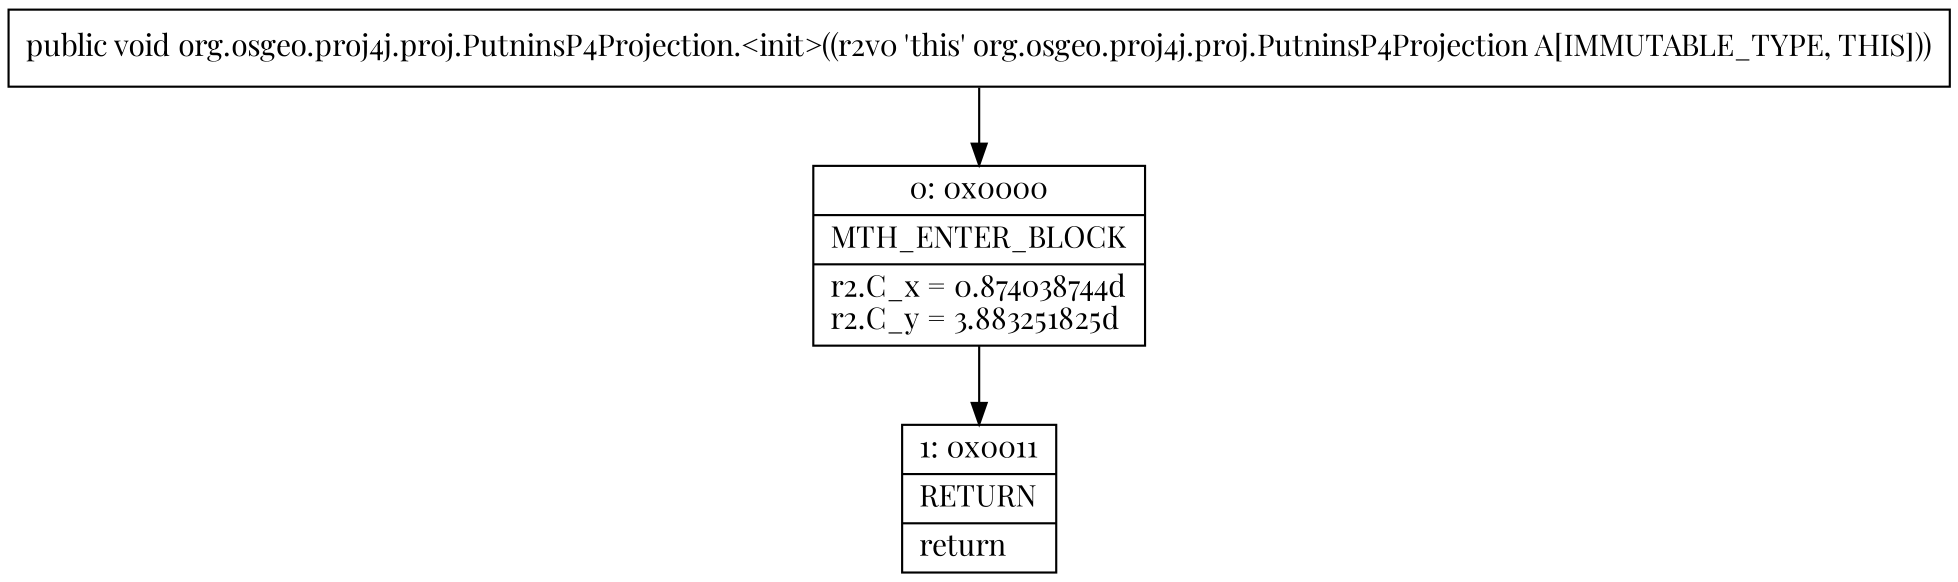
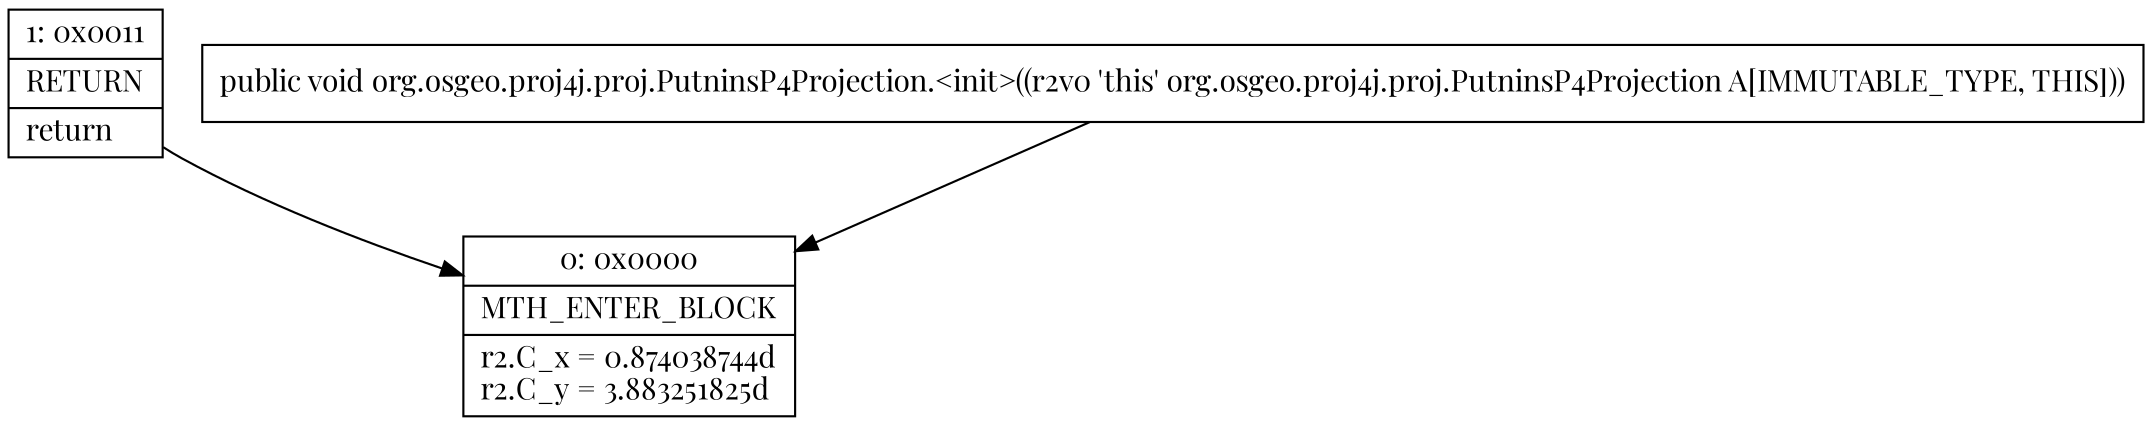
edge "0: 0x0000" -> "1: 0x0011": reversed
